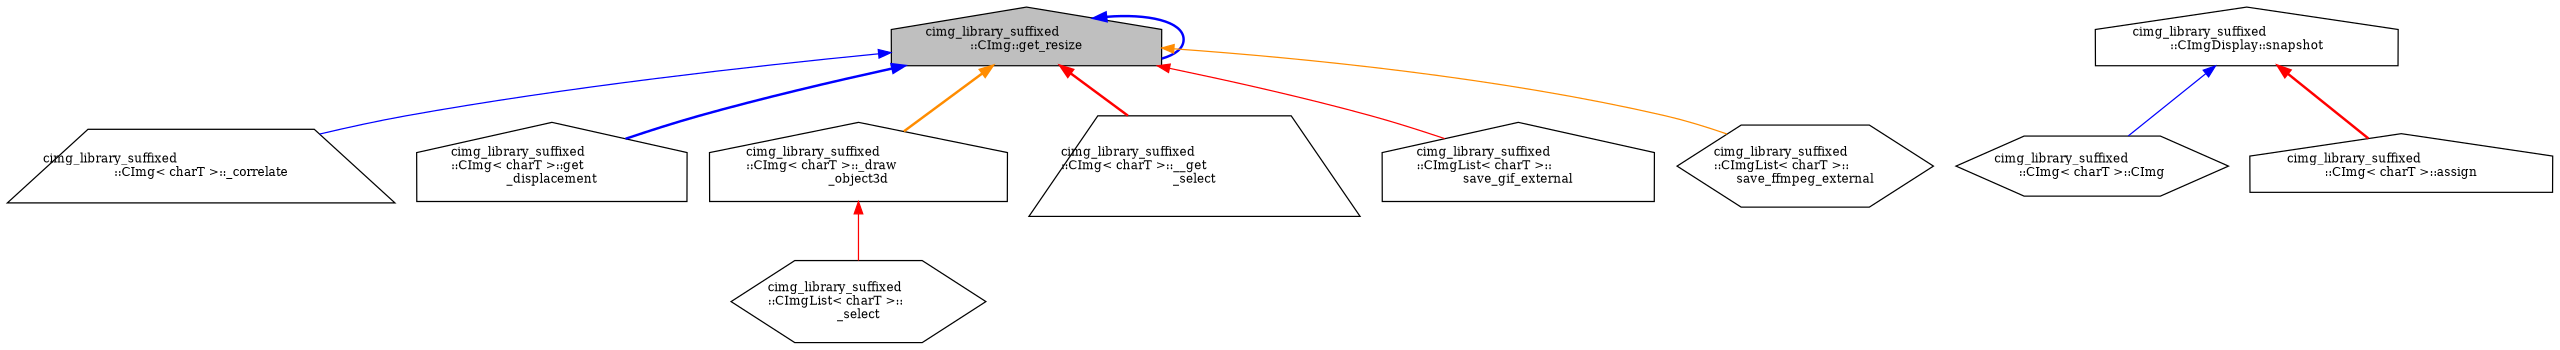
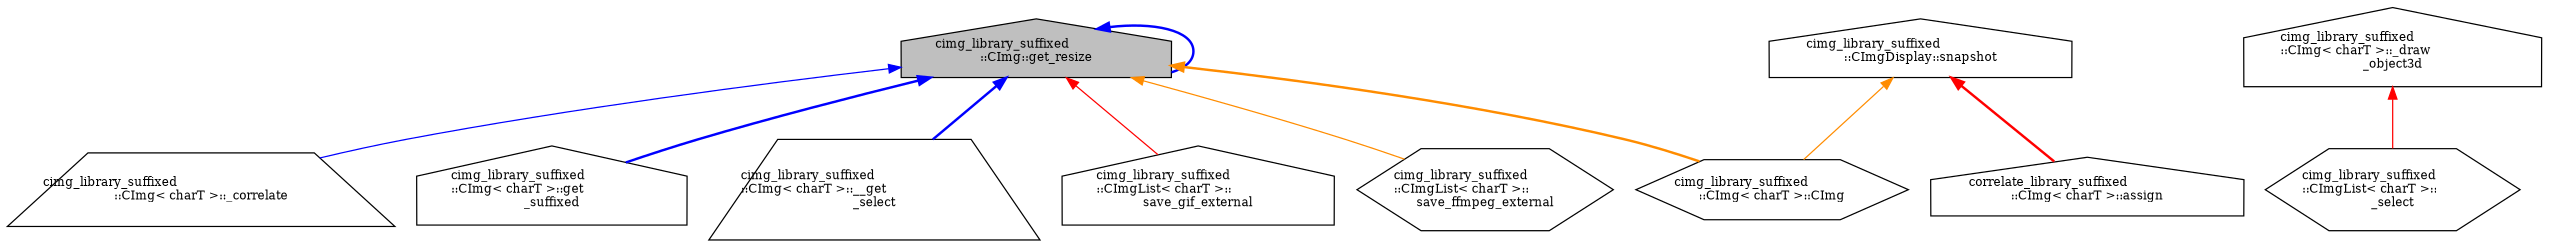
edge "cimg_library_suffixed ::CImg< charT >::__get _select" -> "cimg_library_suffixed ::CImg::get_resize": color red -> blue
edge "cimg_library_suffixed ::CImg< charT >::_draw _object3d" -> "cimg_library_suffixed ::CImg::get_resize": now "cimg_library_suffixed ::CImg< charT >::CImg" -> "cimg_library_suffixed ::CImg::get_resize"
edge "cimg_library_suffixed ::CImg< charT >::CImg" -> "cimg_library_suffixed ::CImgDisplay::snapshot": color blue -> darkorange
node "cimg_library_suffixed ::CImg< charT >::get _displacement": label "cimg_library_suffixed ::CImg< charT >::get _displacement" -> "cimg_library_suffixed ::CImg< charT >::get _suffixed"
node "cimg_library_suffixed ::CImg< charT >::assign": label "cimg_library_suffixed ::CImg< charT >::assign" -> "correlate_library_suffixed ::CImg< charT >::assign"
